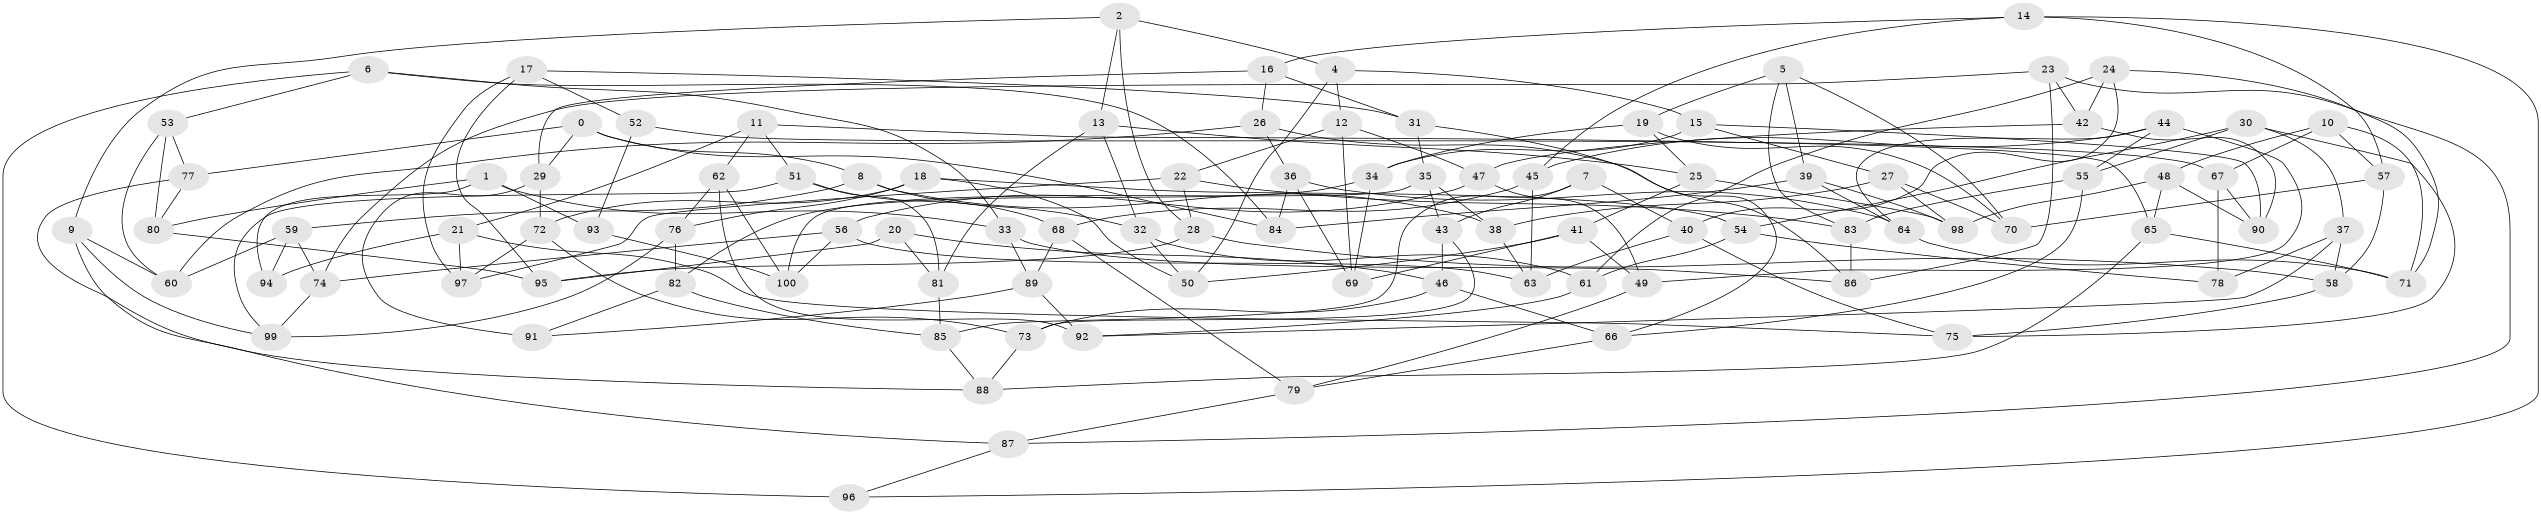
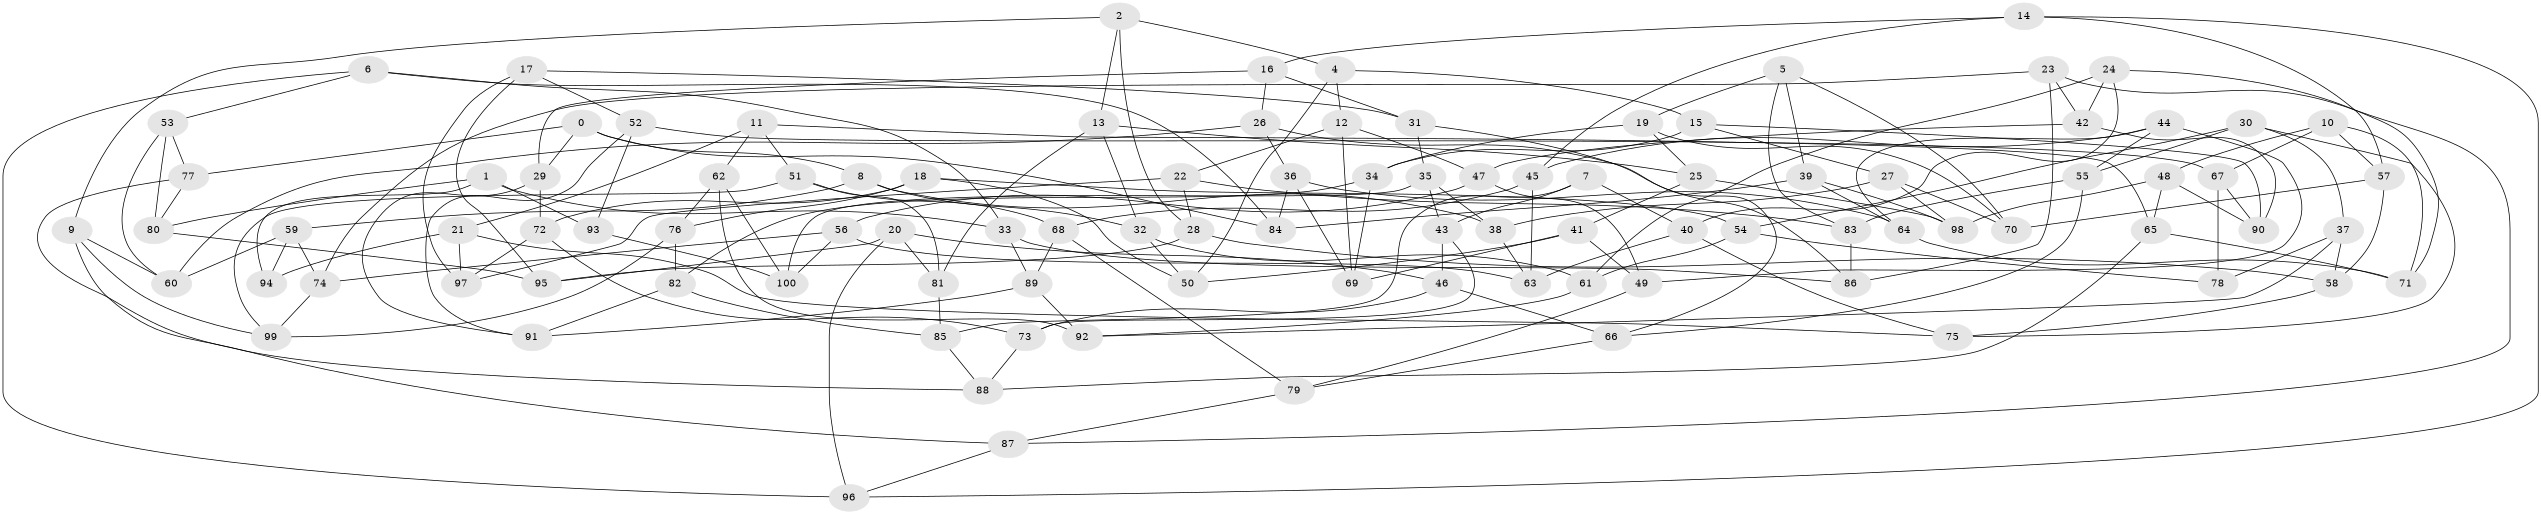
edge "52" -- "91": added
edge "20" -- "96": added
